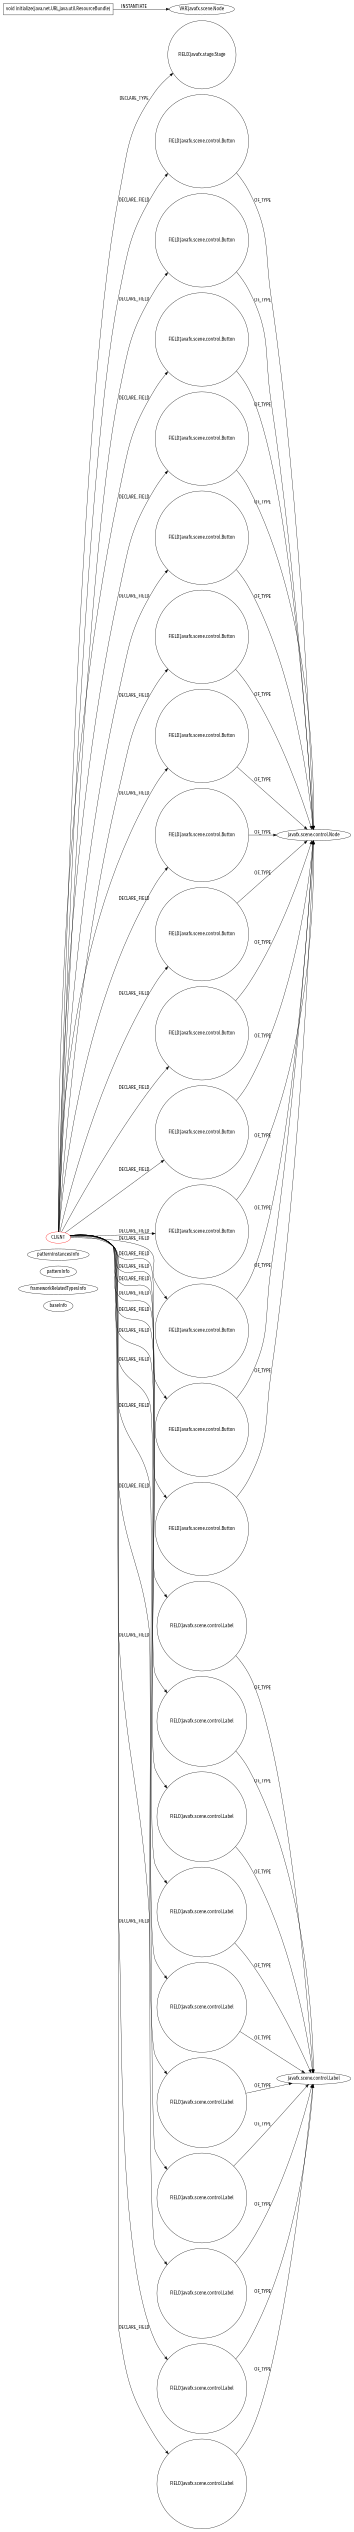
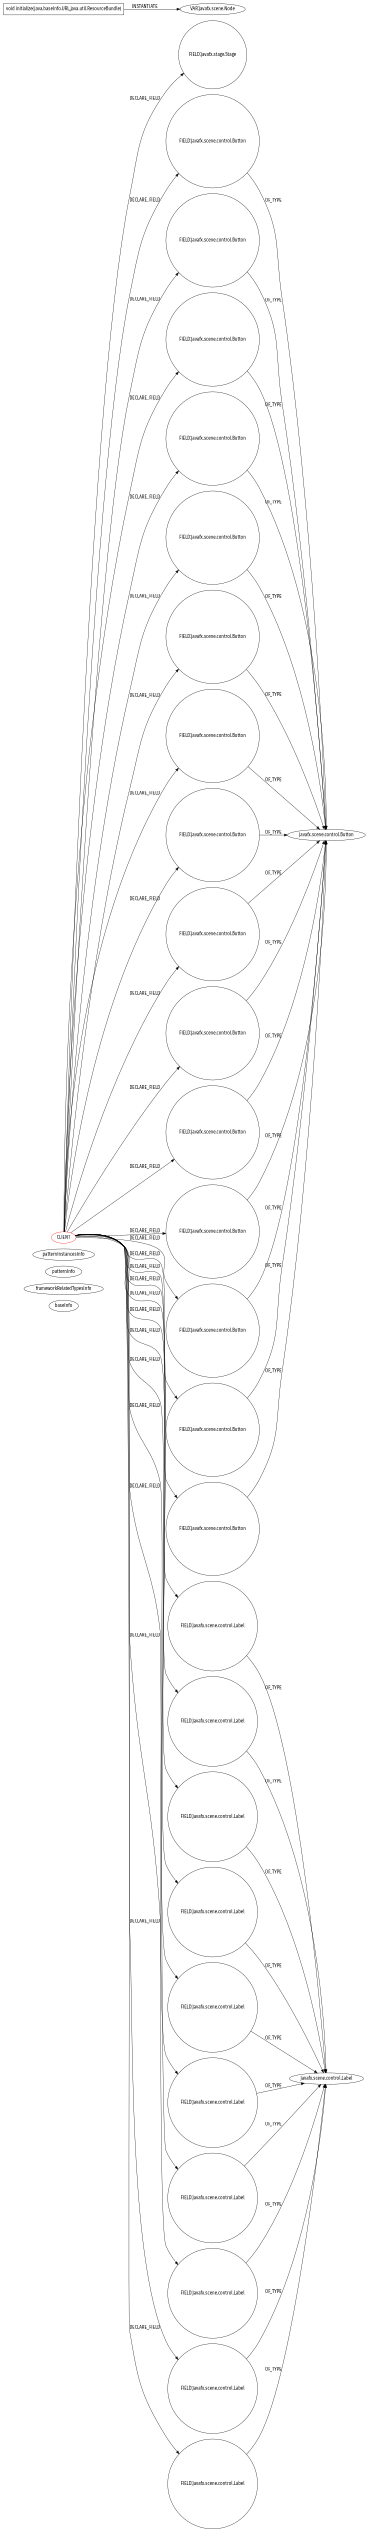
node "void initialize(java.net.URL,java.util.ResourceBundle)": label "void initialize(java.net.URL,java.util.ResourceBundle)" -> "void initialize(java.baseInfo.URL,java.util.ResourceBundle)"
edge "CLIENT" -> "FIELD:javafx.stage.Stage": label "DECLARE_TYPE" -> "DECLARE_FIELD"
node "javafx.scene.control.Node": label "javafx.scene.control.Node" -> "javafx.scene.control.Button"
